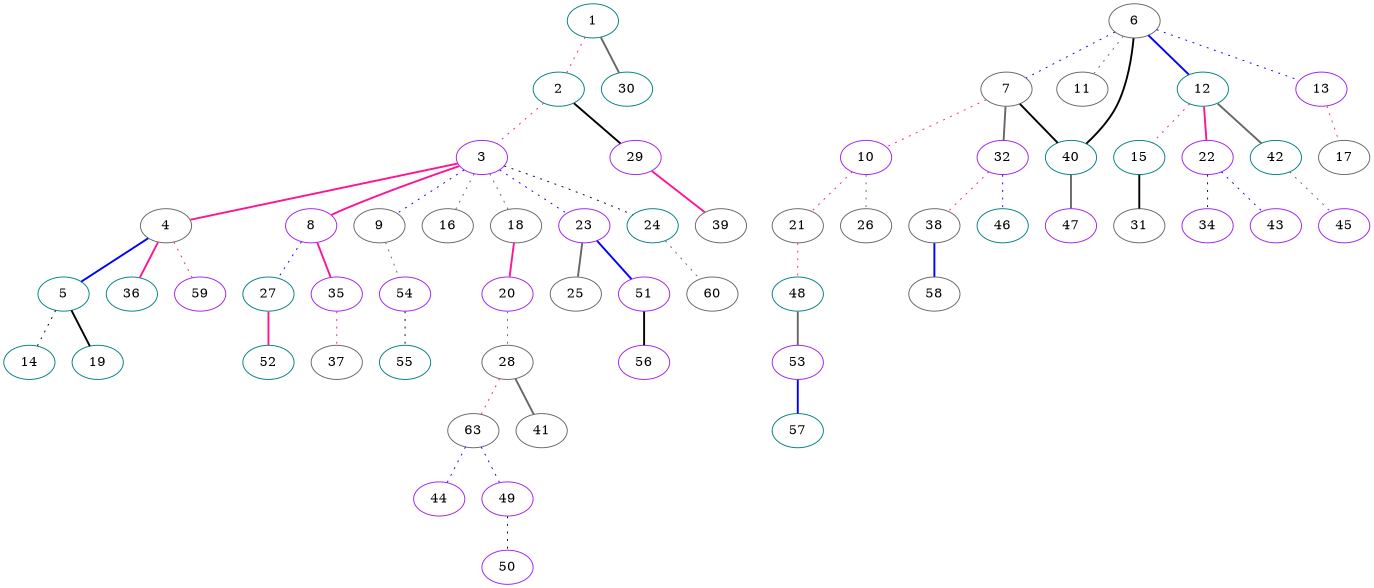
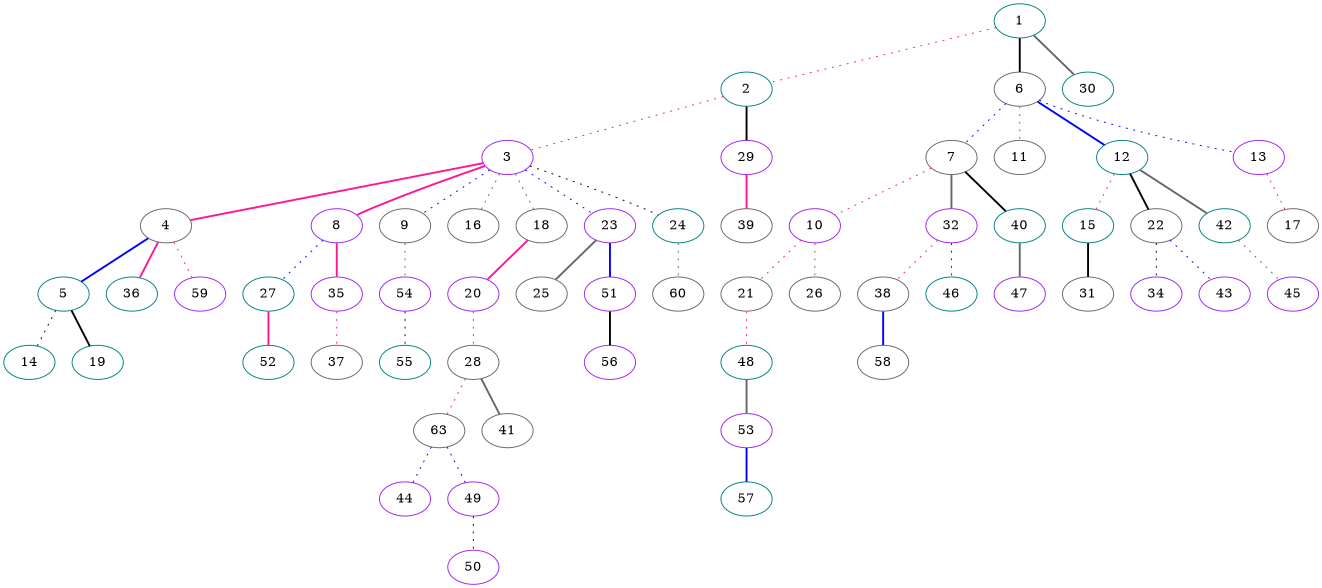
edge "6" -- "40": now "6" -- "1"
edge "12" -- "22": color deeppink -> black
node "22": color purple -> gray40
